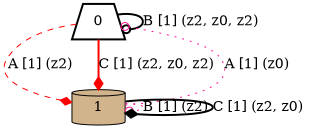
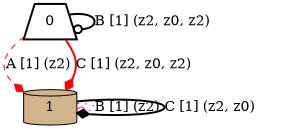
edge "1" -> "0": removed, label "A [1] (z0)"
